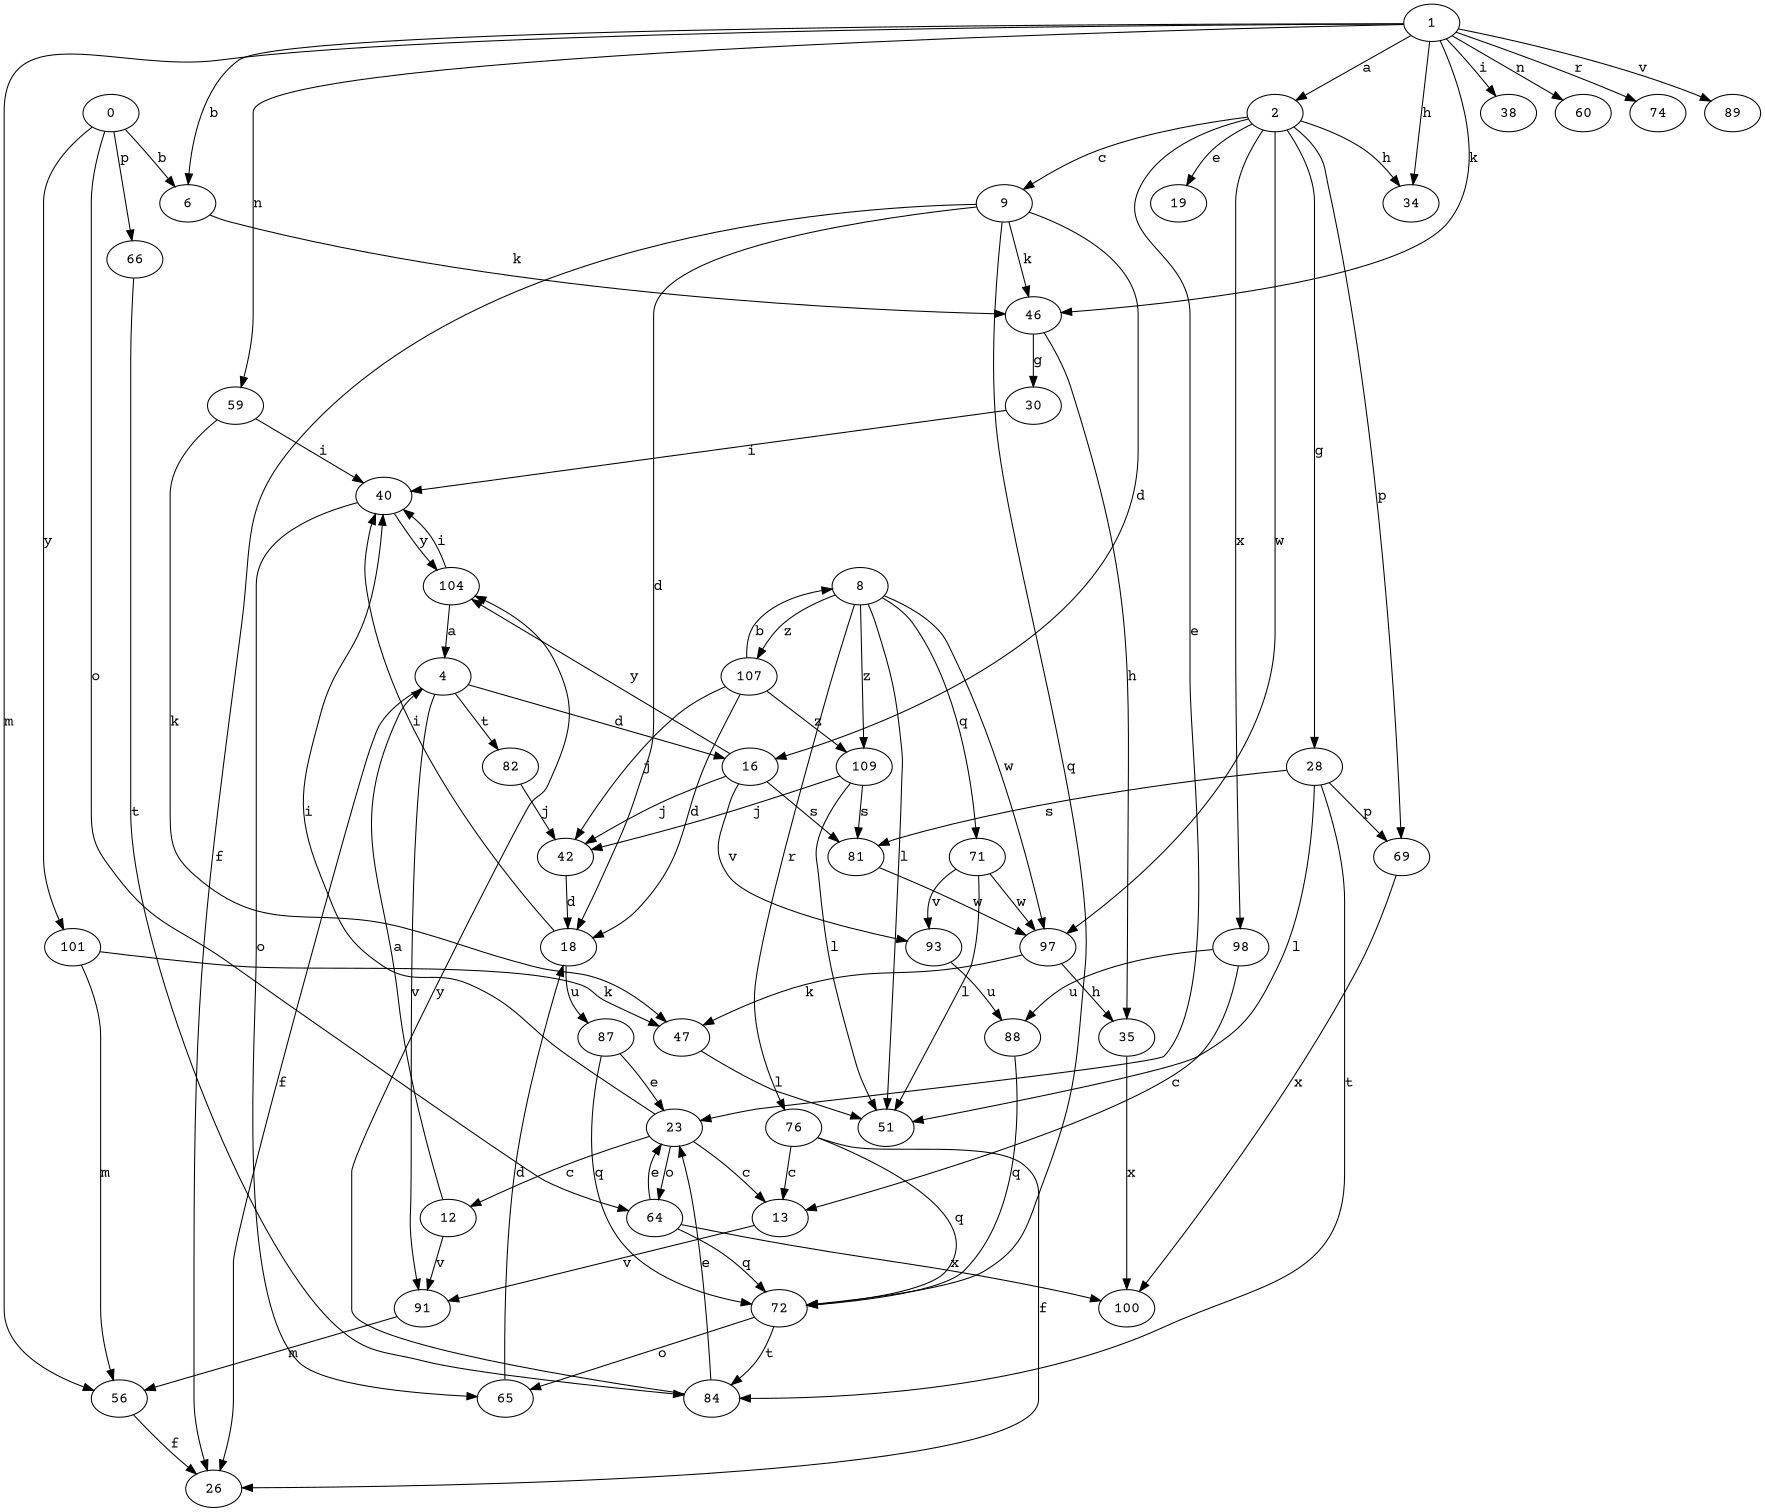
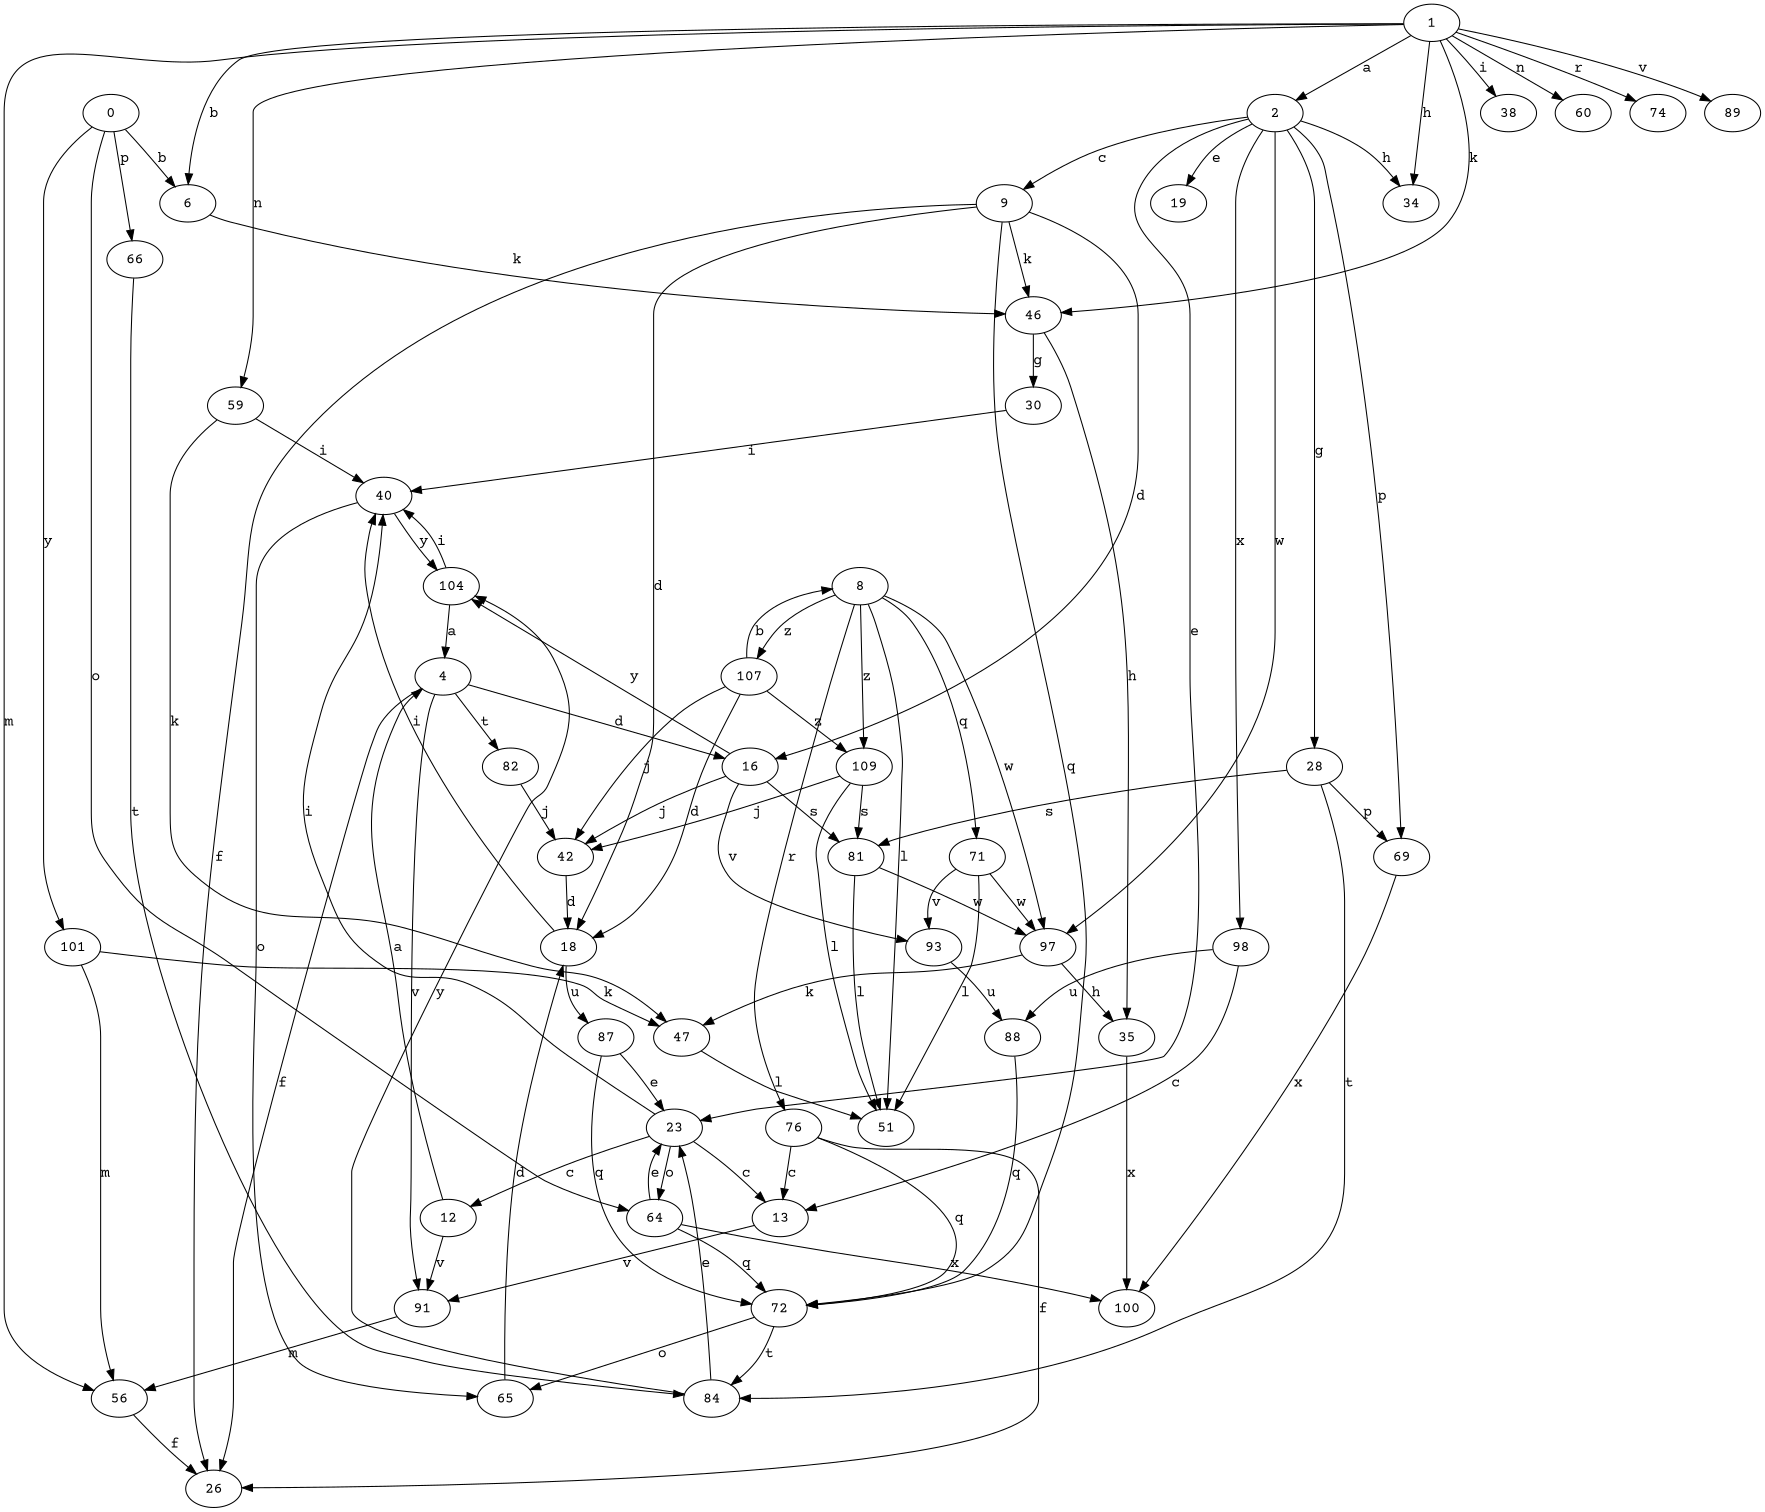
edge "28" -> "51": now "81" -> "51"
